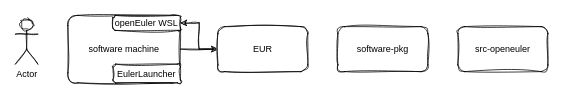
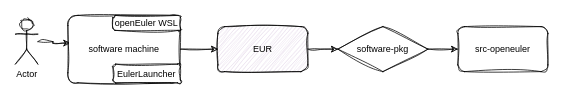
edge "EUR" -> "openEuler WSL": now "EUR" -> "software-pkg"
edge "Actor" -> "software machine": added
node "EUR": fillcolor #ffffff -> #e1d5e7
node "software-pkg": shape rounded rectangle -> diamond
edge "software-pkg" -> "src-openeuler": added
